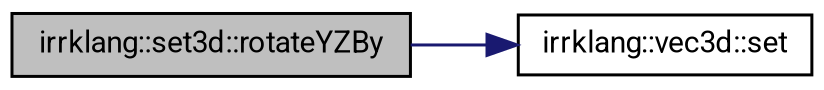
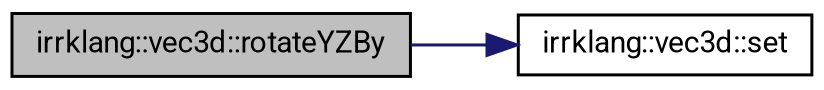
node "irrklang::set3d::rotateYZBy": label "irrklang::set3d::rotateYZBy" -> "irrklang::vec3d::rotateYZBy"
